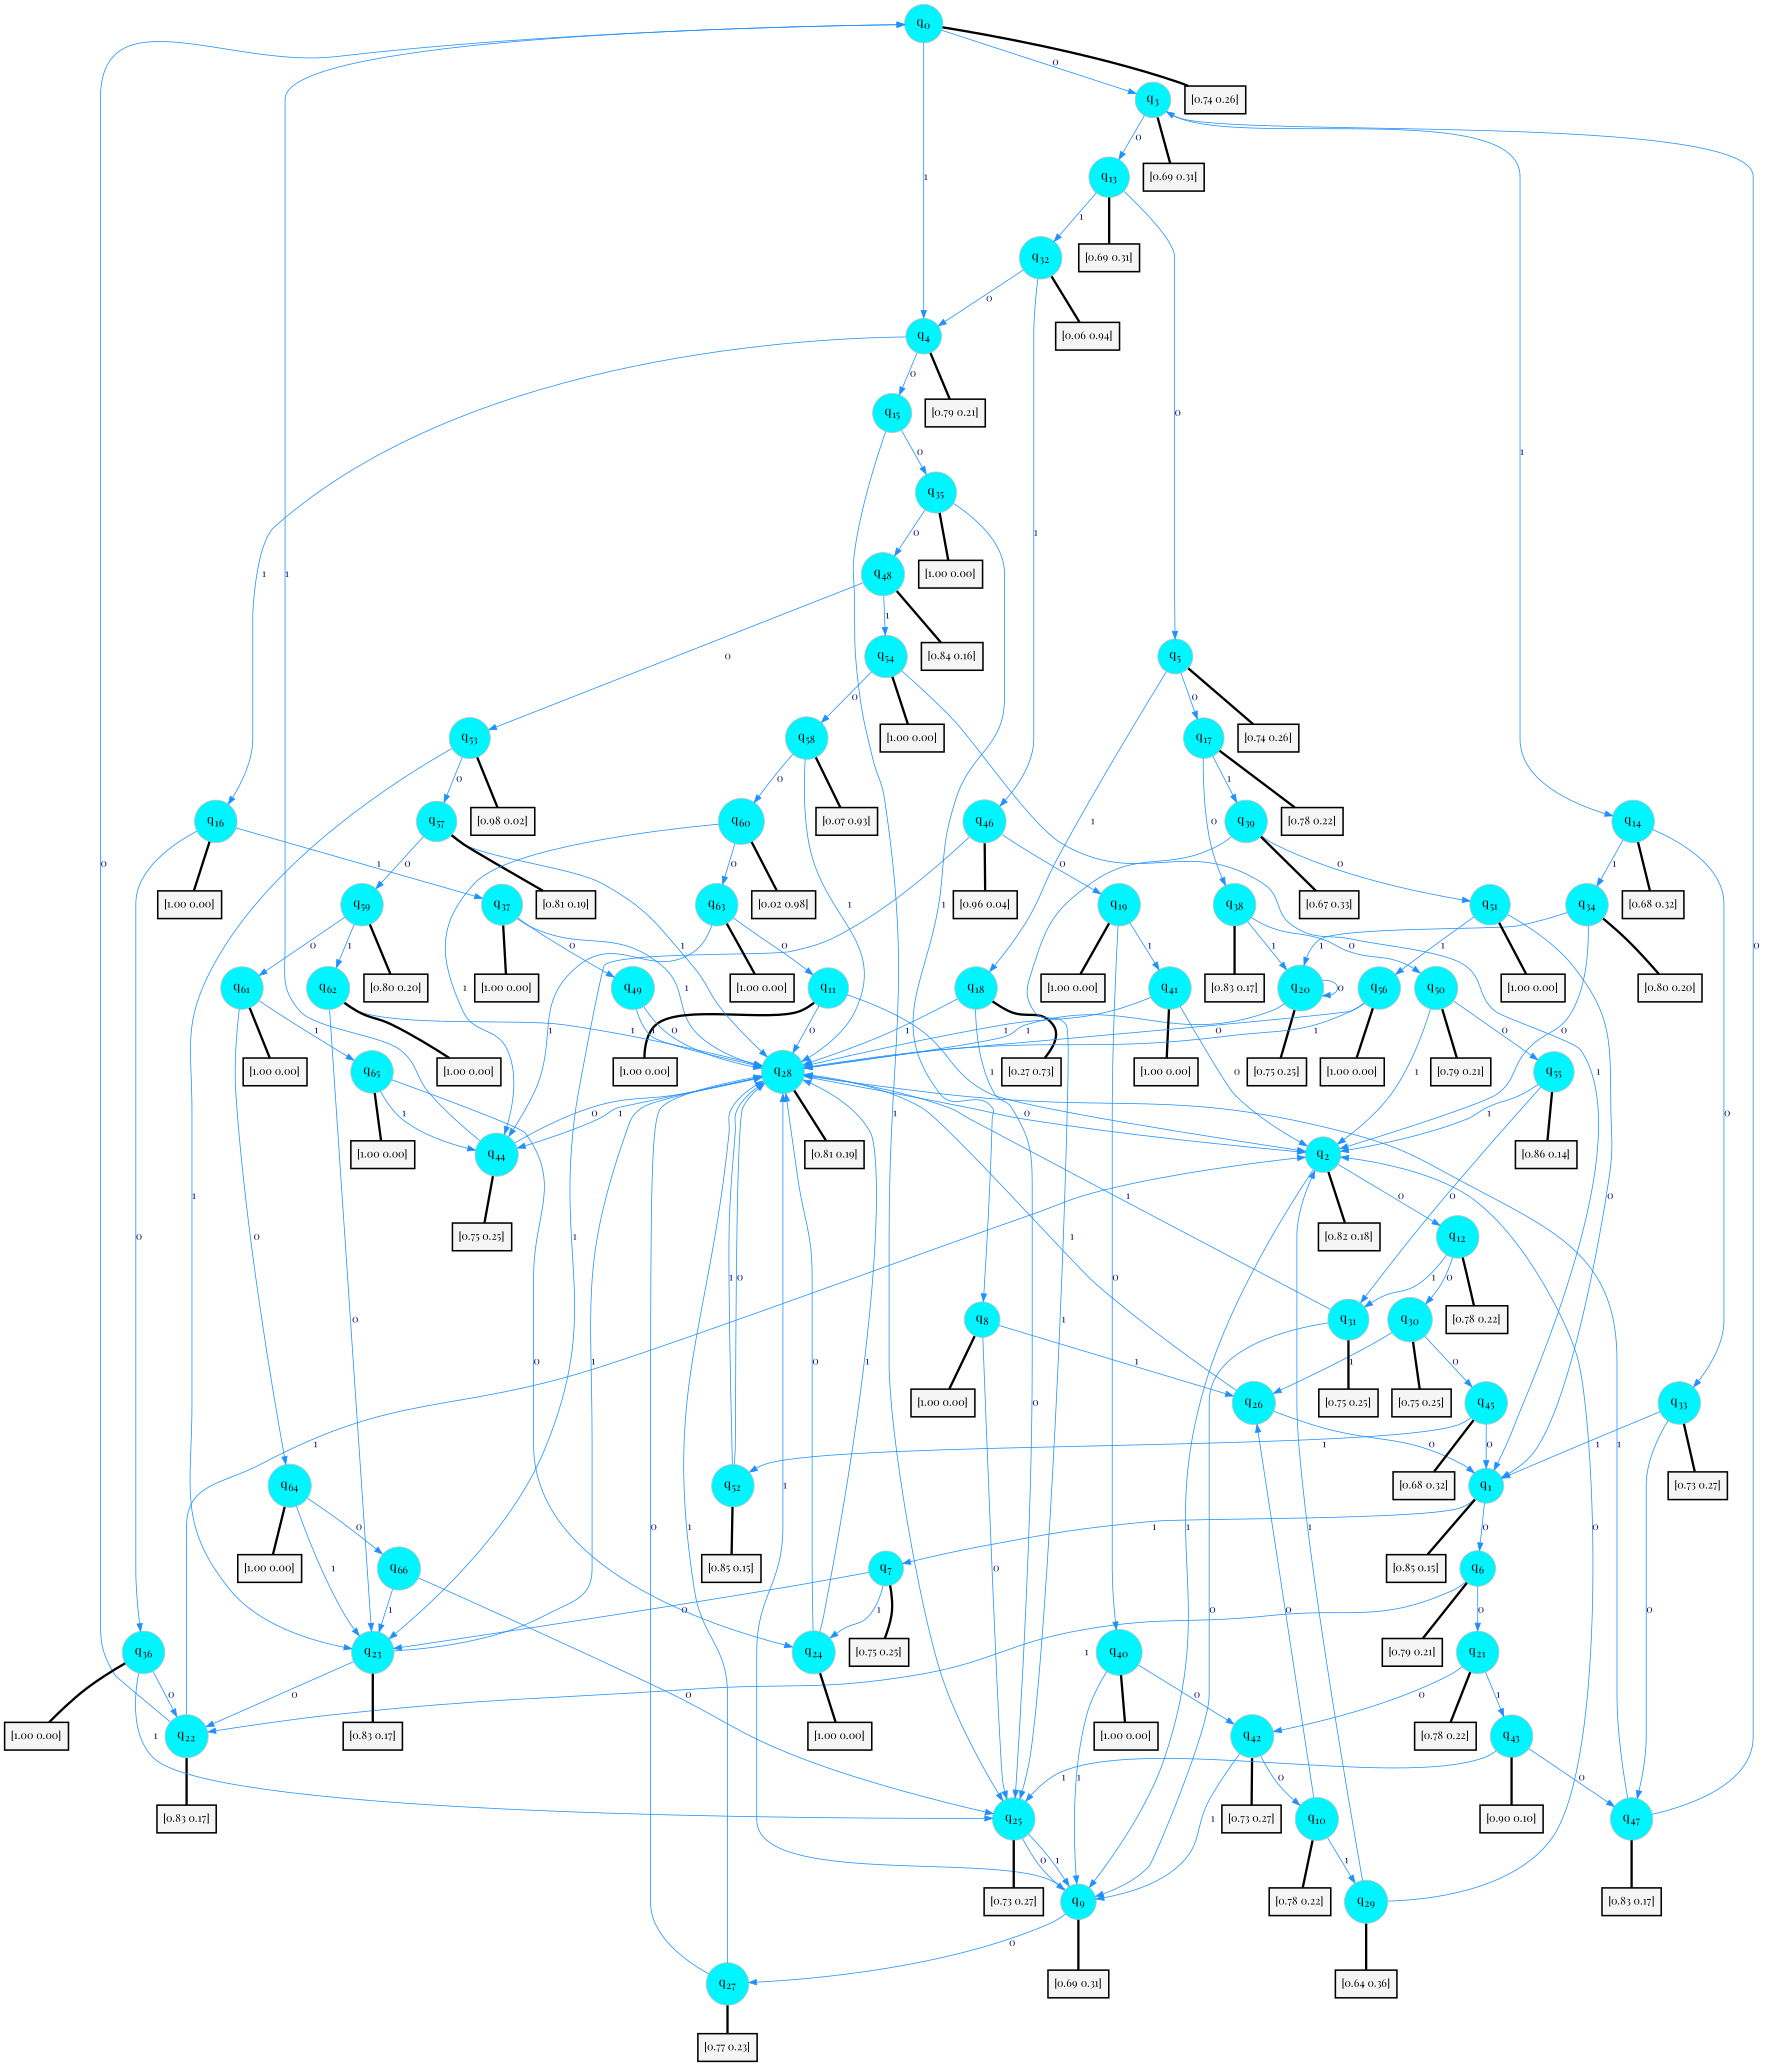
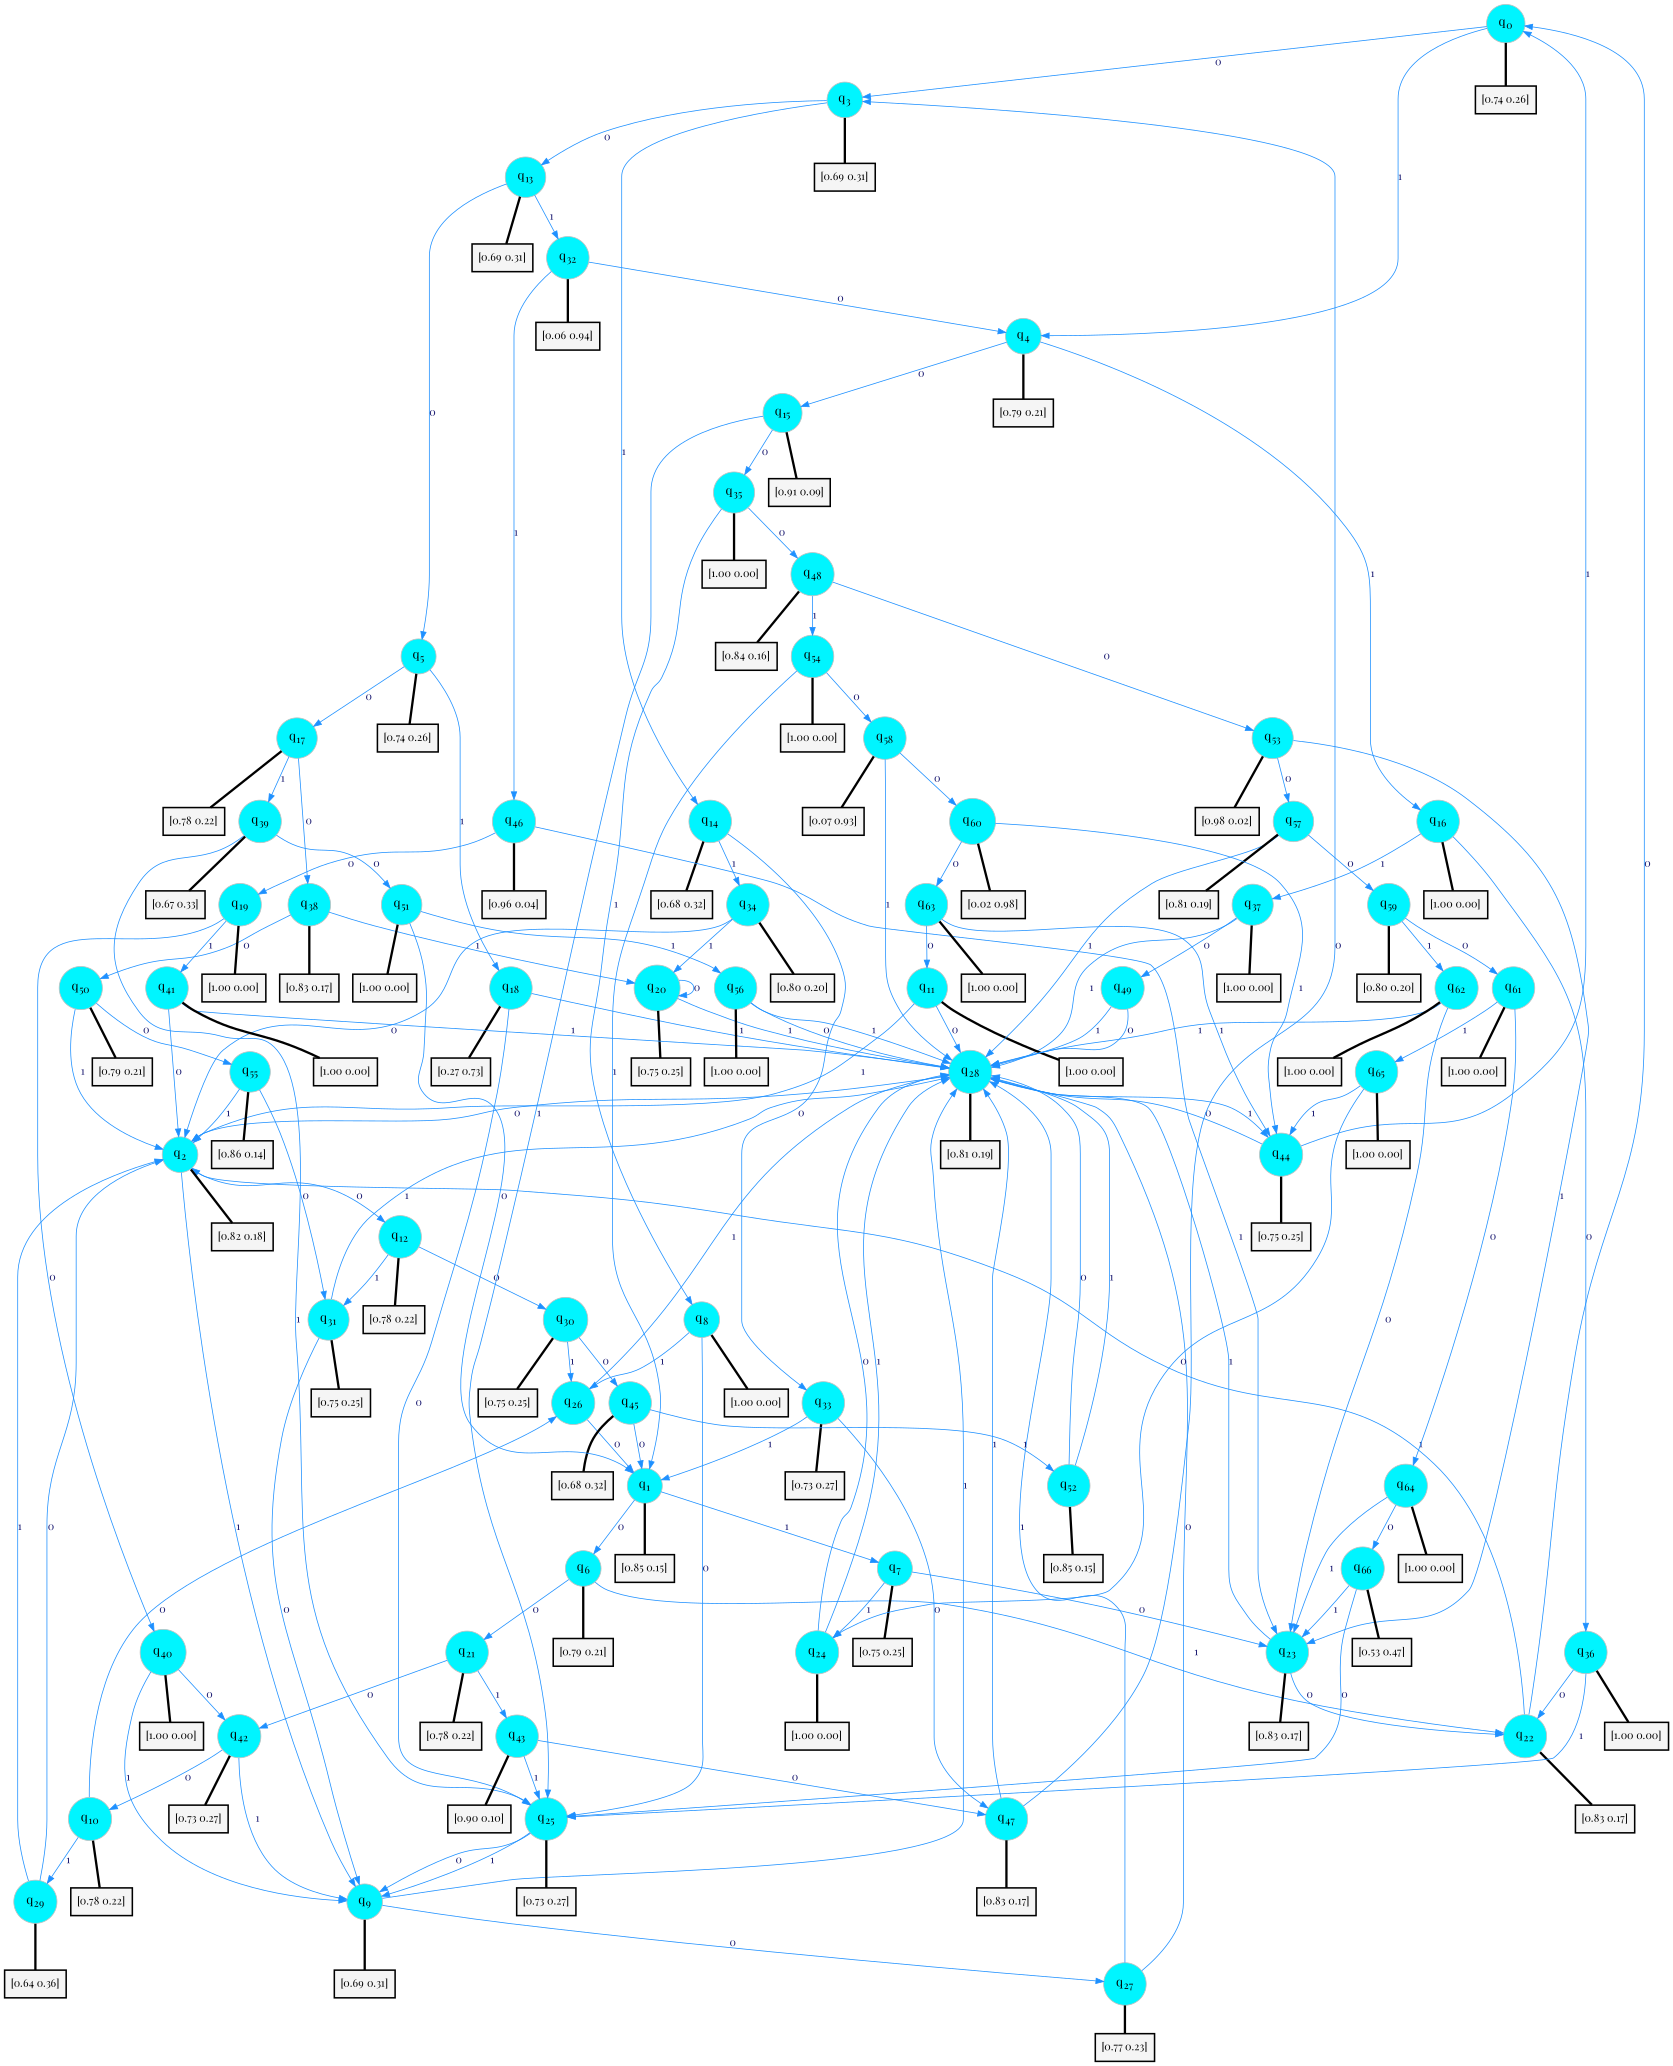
node "[0.91 0.09]": added
node "[0.53 0.47]": added
